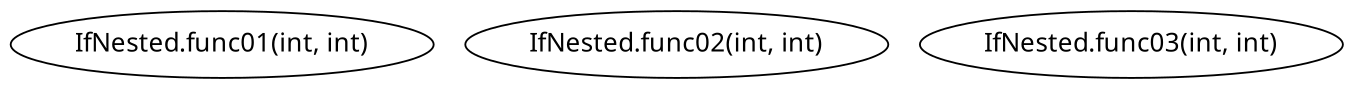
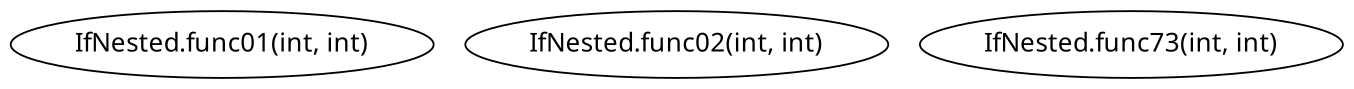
node "IfNested.func03(int, int)": label "IfNested.func03(int, int)" -> "IfNested.func73(int, int)"
